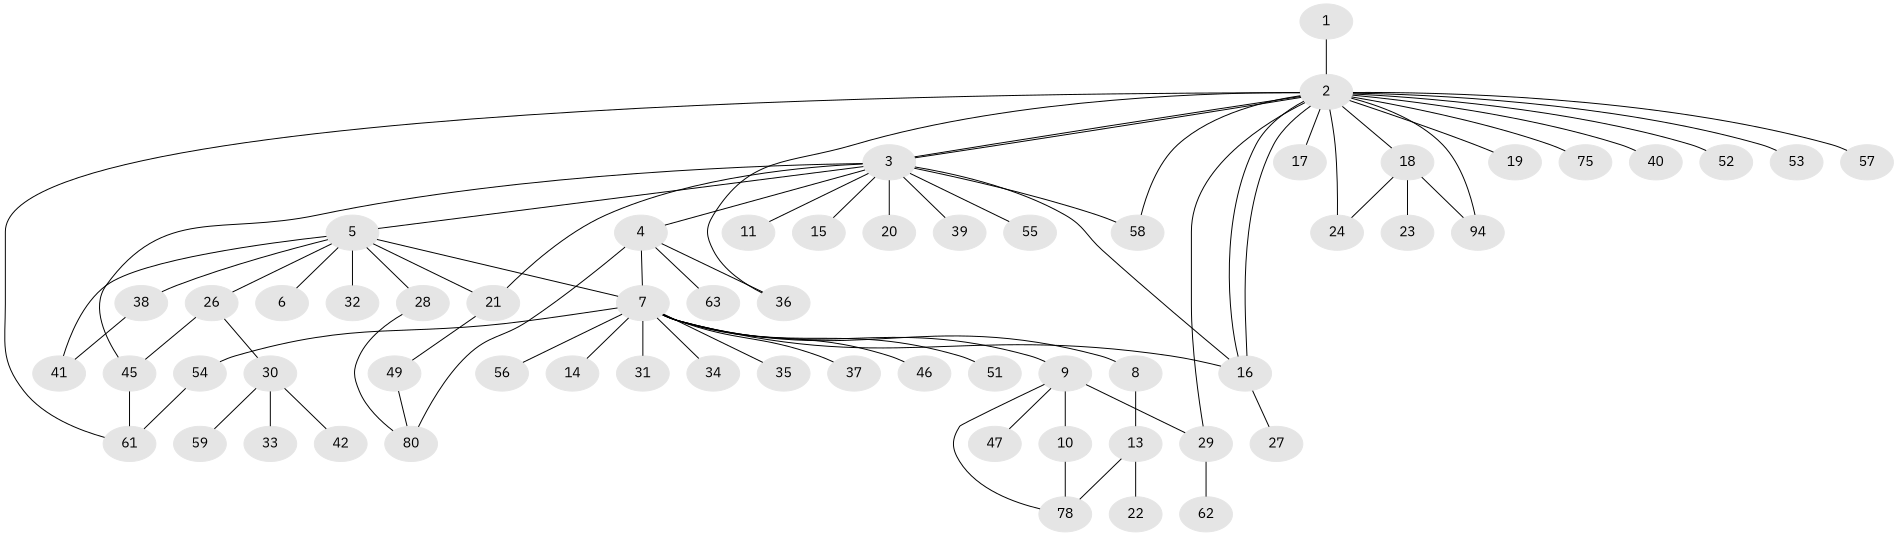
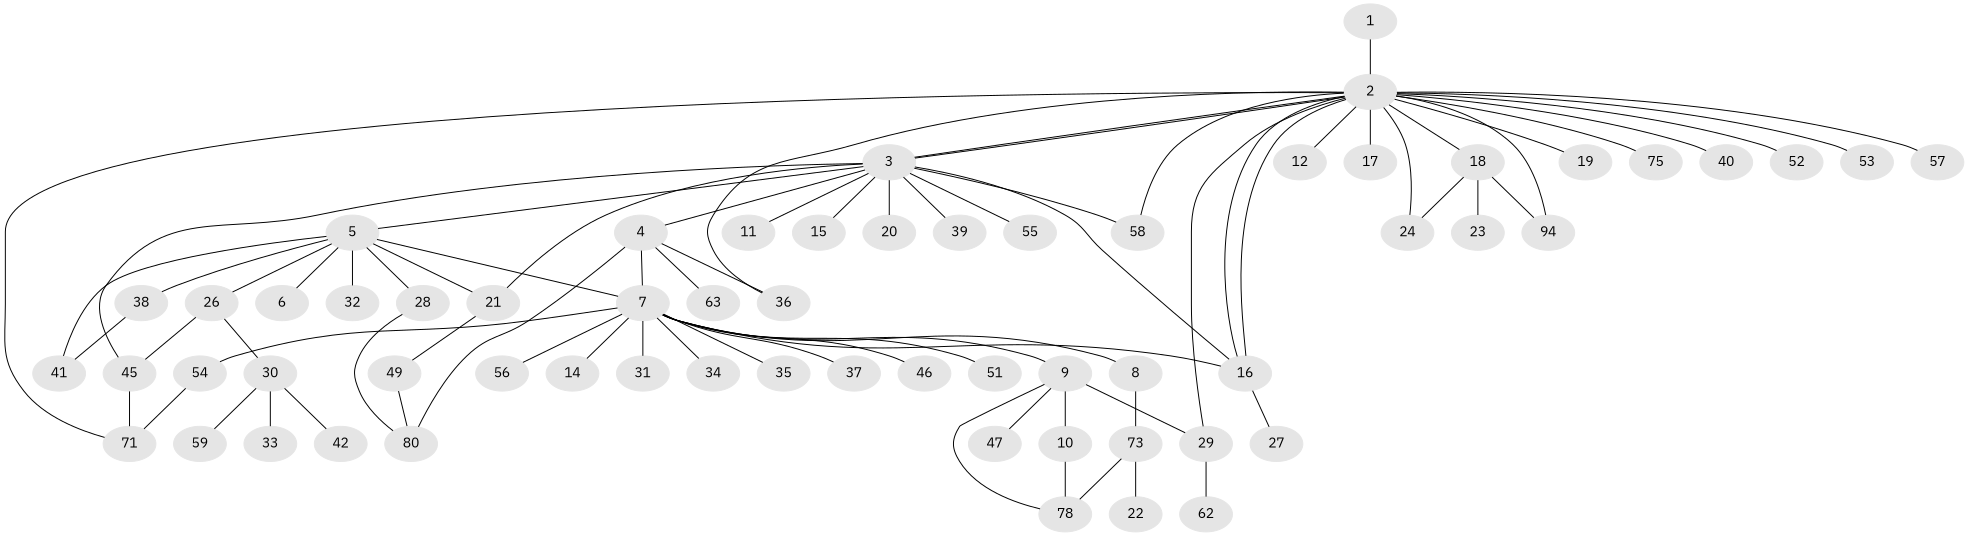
node "12": added
node "61": label "61" -> "71"
node "13": label "13" -> "73"
